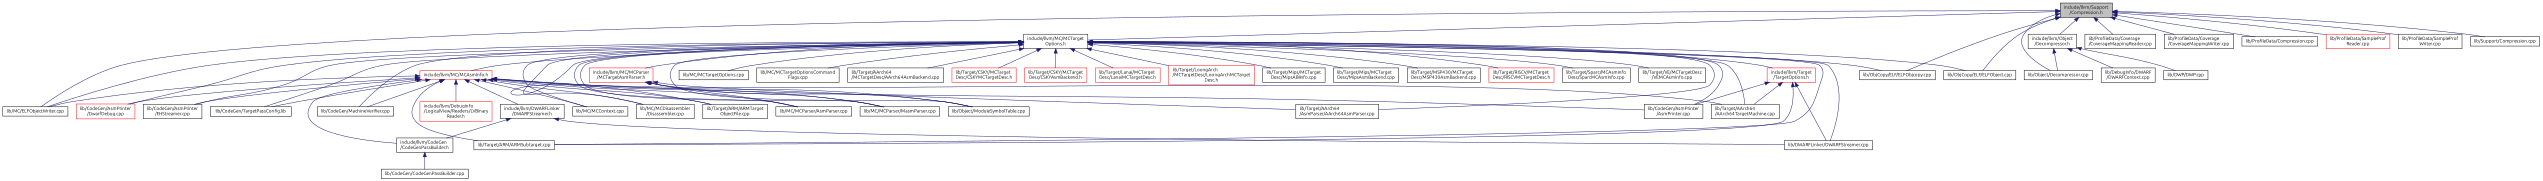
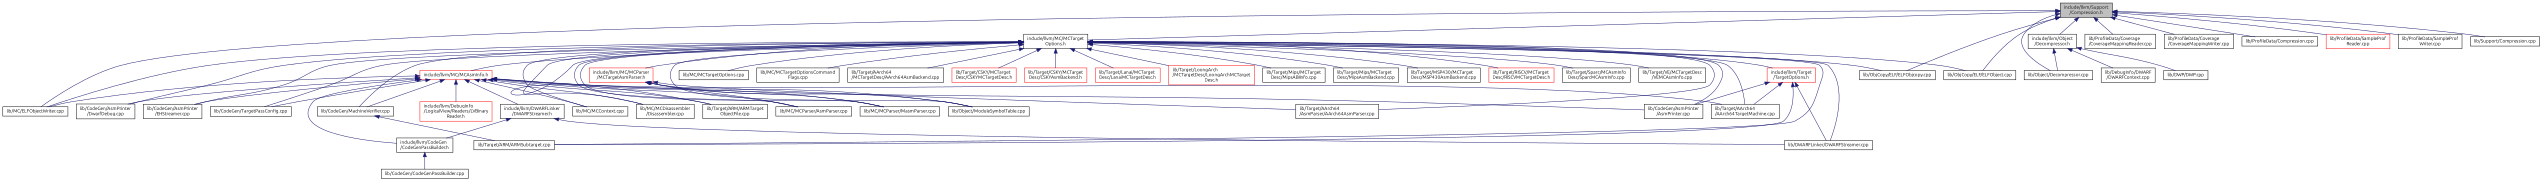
node "lib/CodeGen/AsmPrinter /DwarfDebug.cpp": color red -> black
node "lib/CodeGen/TargetPassConfig.lib": label "lib/CodeGen/TargetPassConfig.lib" -> "lib/CodeGen/TargetPassConfig.cpp"
edge "lib/Target/ARM/ARMSubtarget.cpp" -> "include/llvm/MC/MCAsmInfo.h": now "lib/Target/ARM/ARMSubtarget.cpp" -> "lib/CodeGen/MachineVerifier.cpp"
